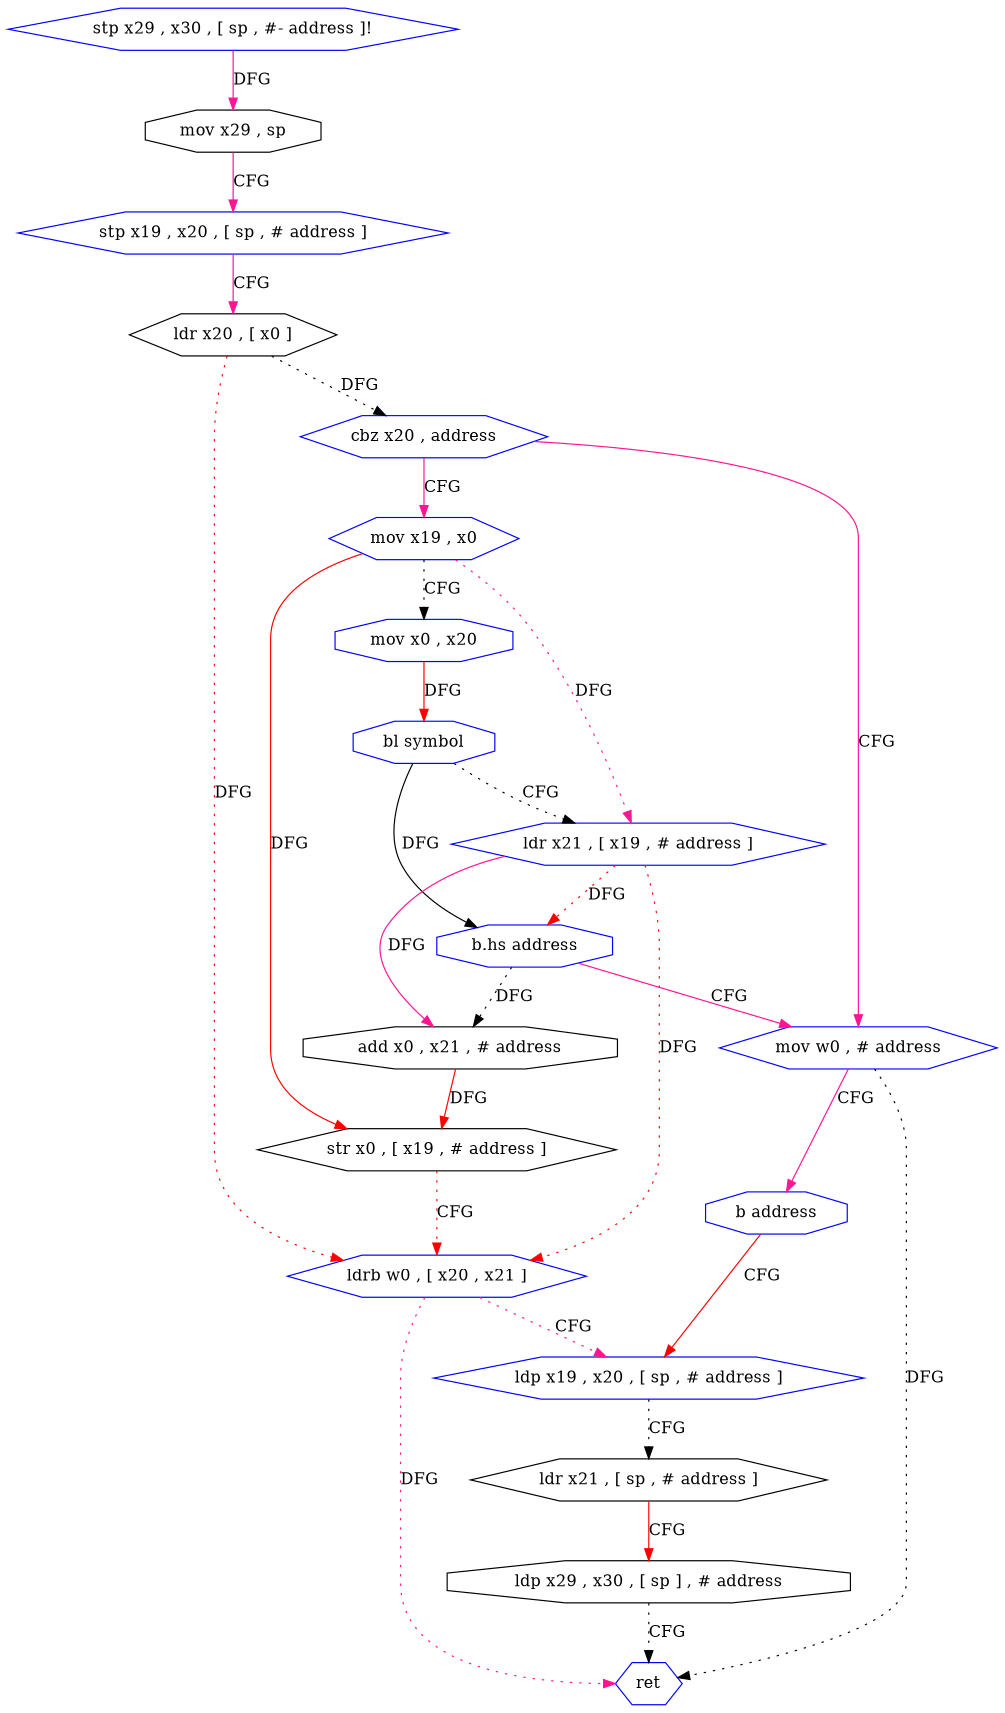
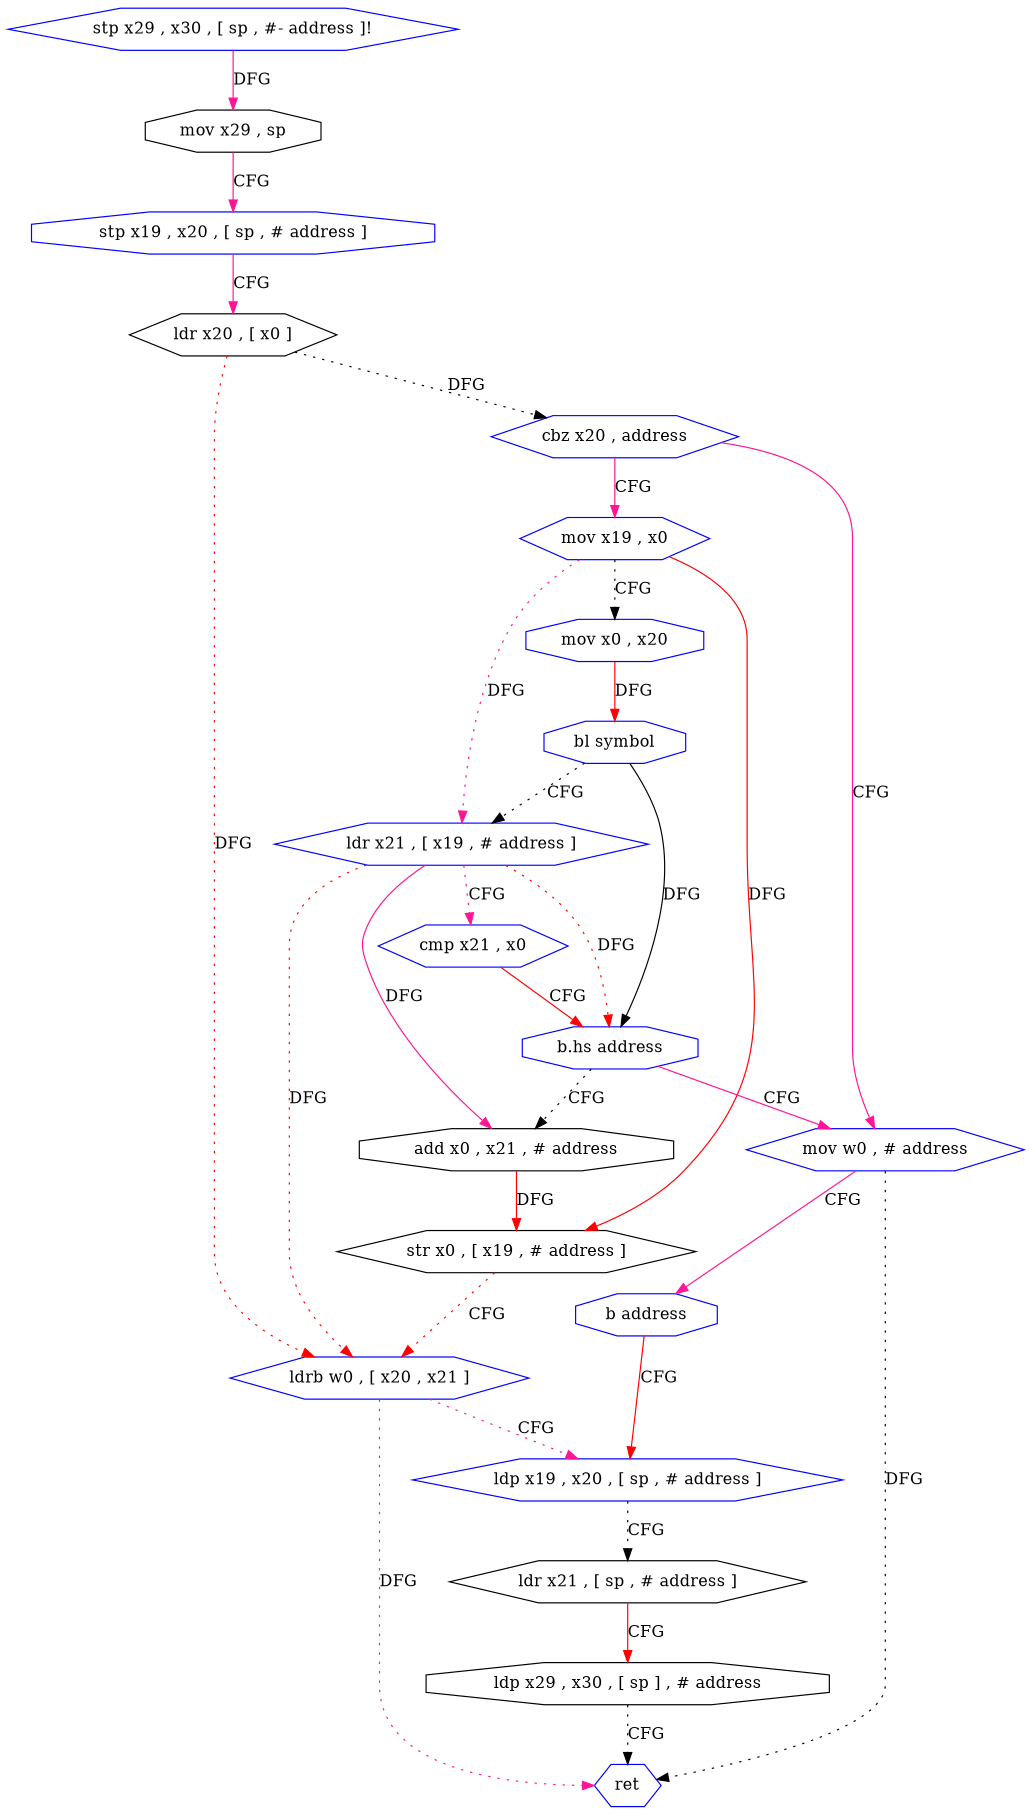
node "stp x19 , x20 , [ sp , # address ]": shape hexagon -> octagon
node "cmp x21 , x0": added
edge "b.hs address" -> "add x0 , x21 , # address": label "DFG" -> "CFG"
